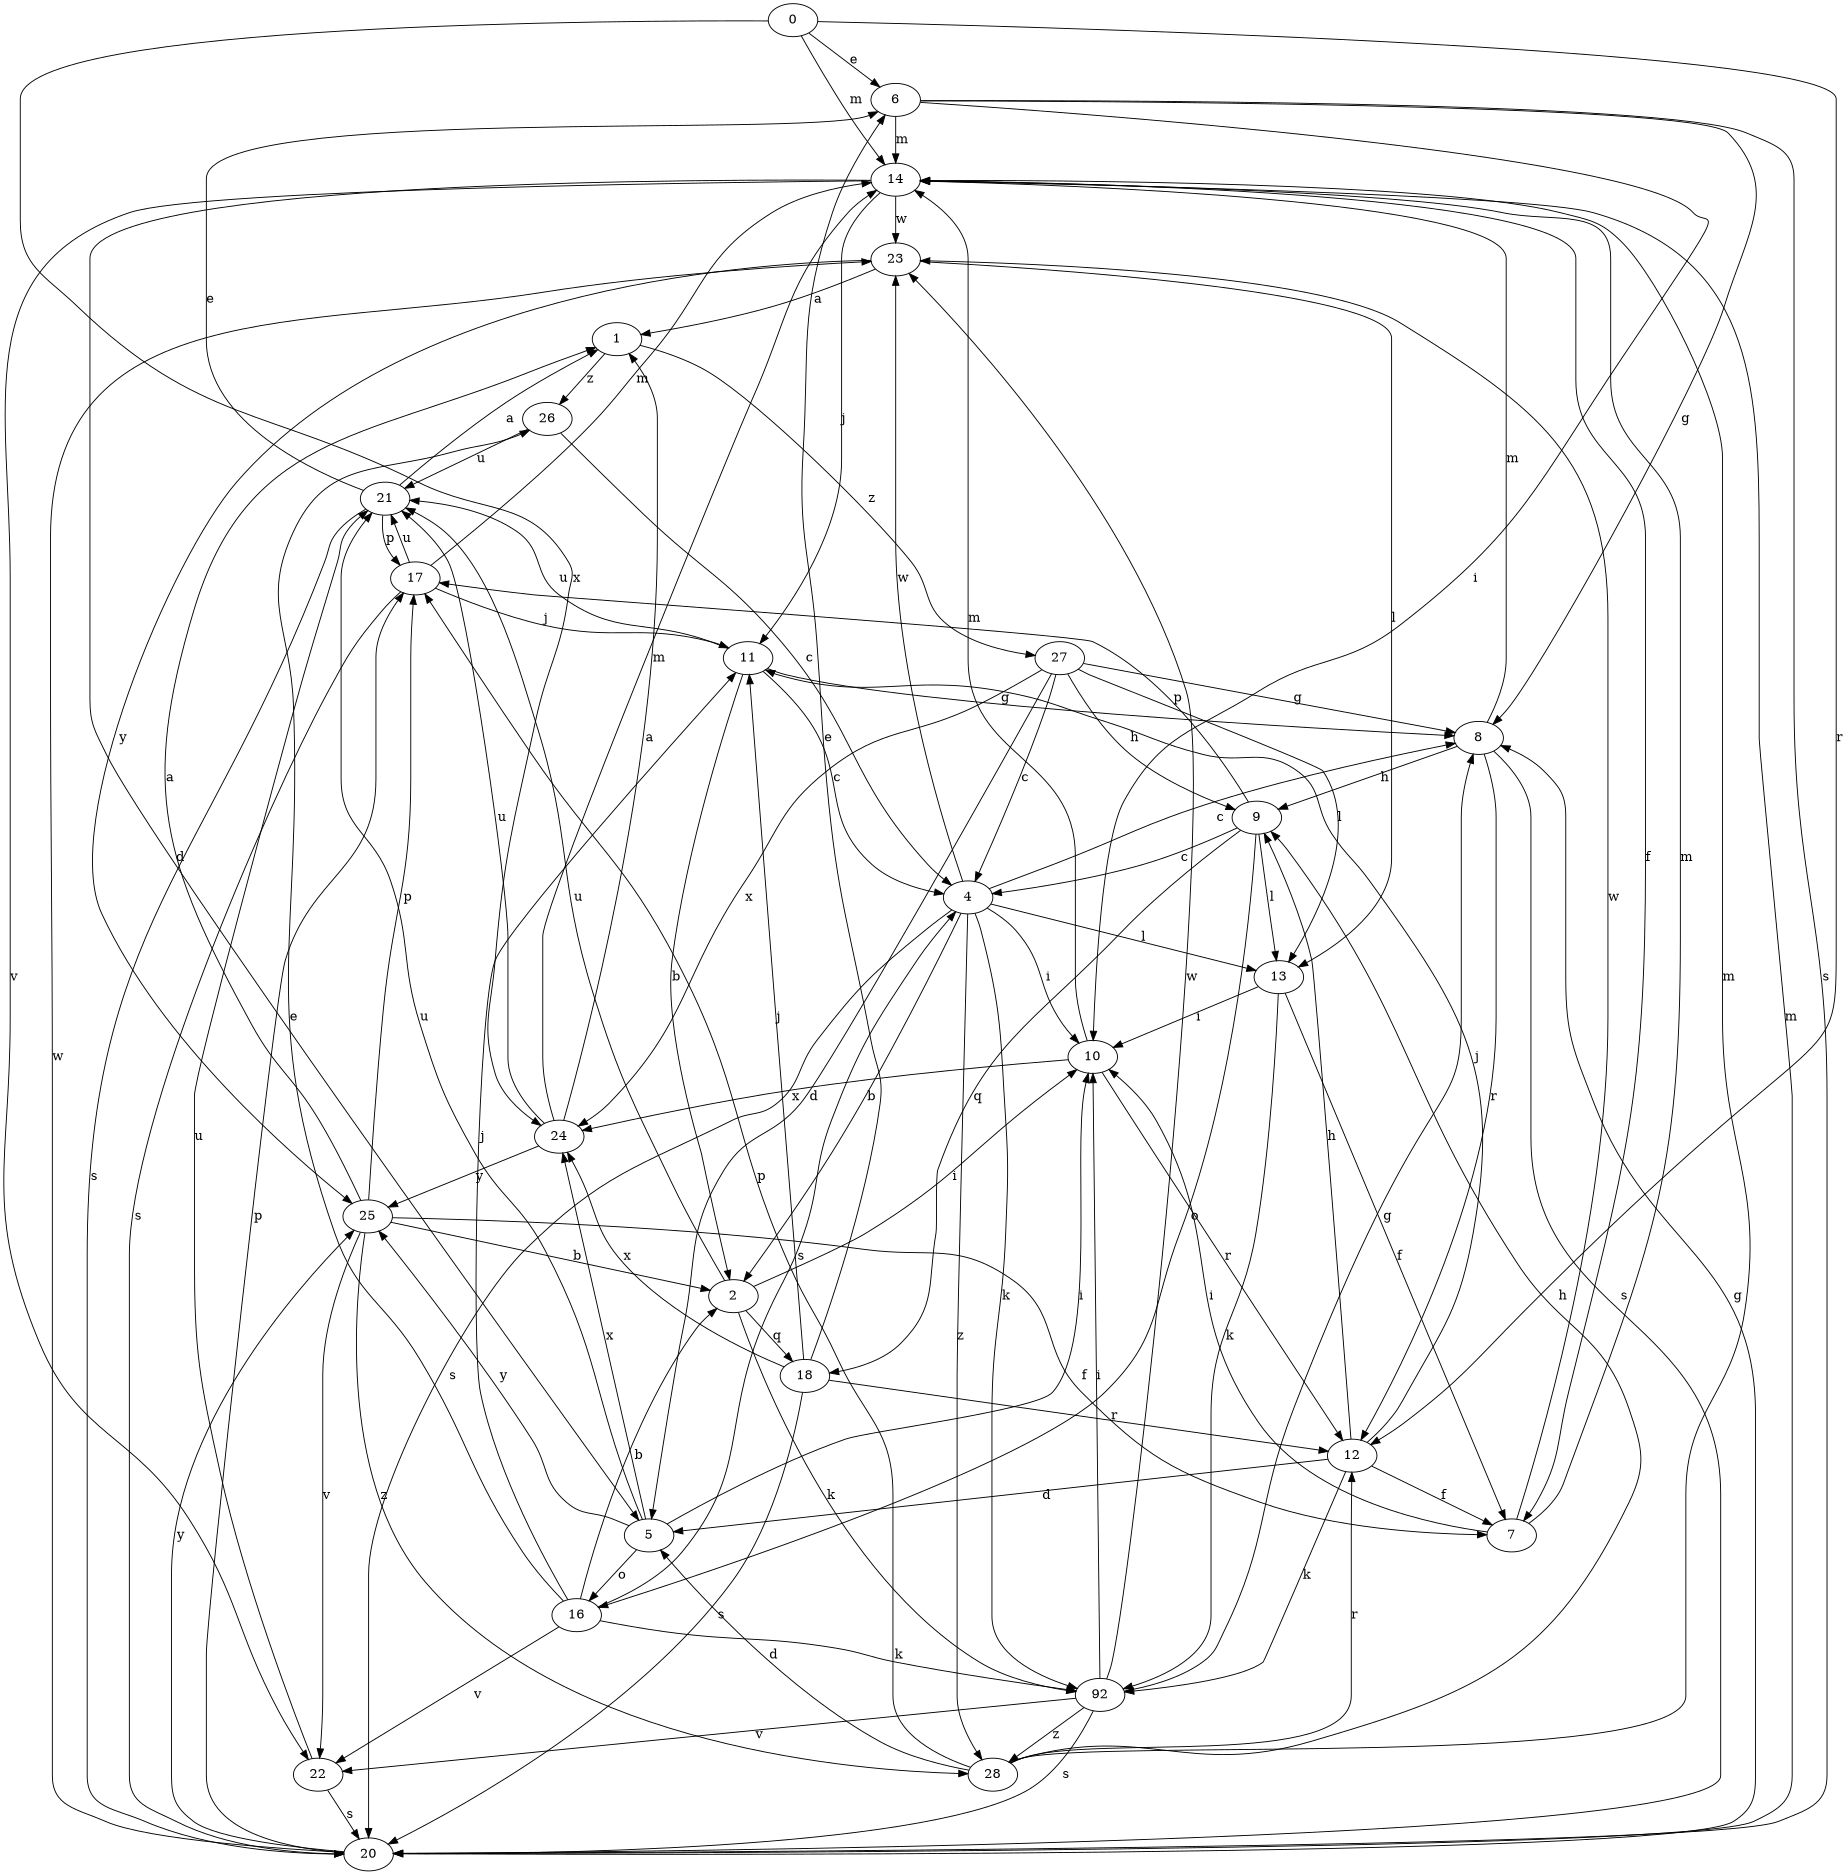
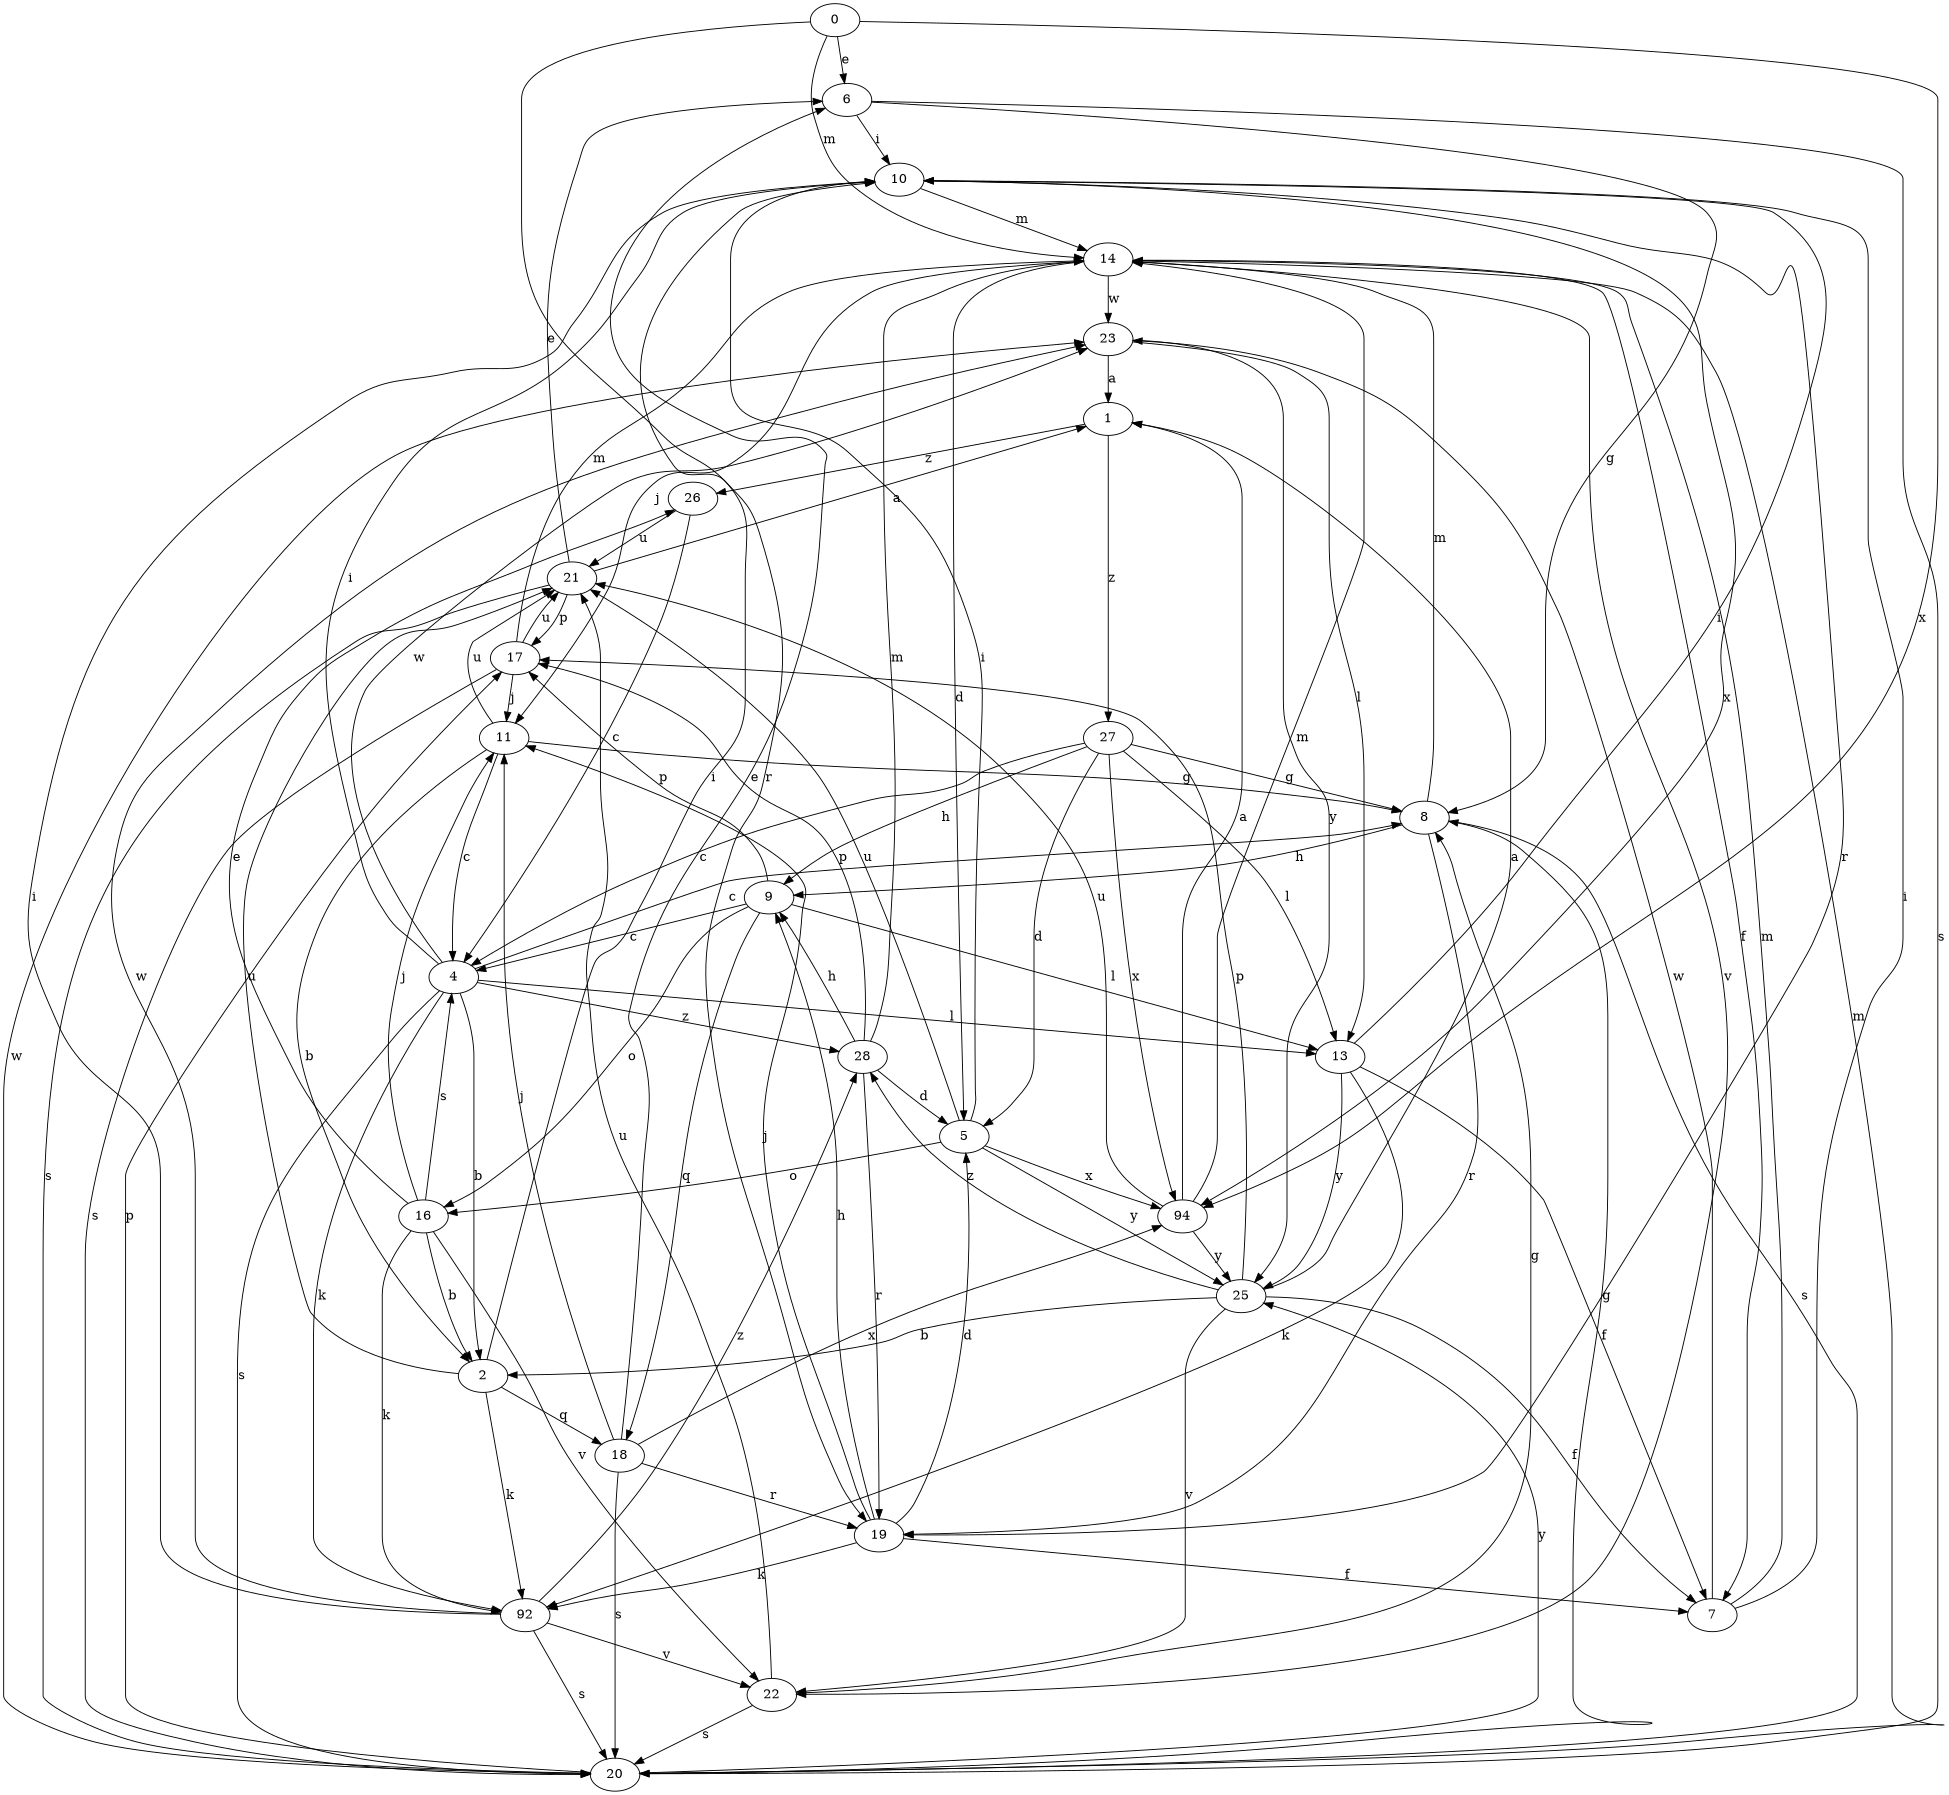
edge "6" -> "14": removed, label "m"
node "24": label "24" -> "94"
edge "13" -> "25": added, label "y"
edge "92" -> "8": now "22" -> "8"
node "12": label "12" -> "19"
